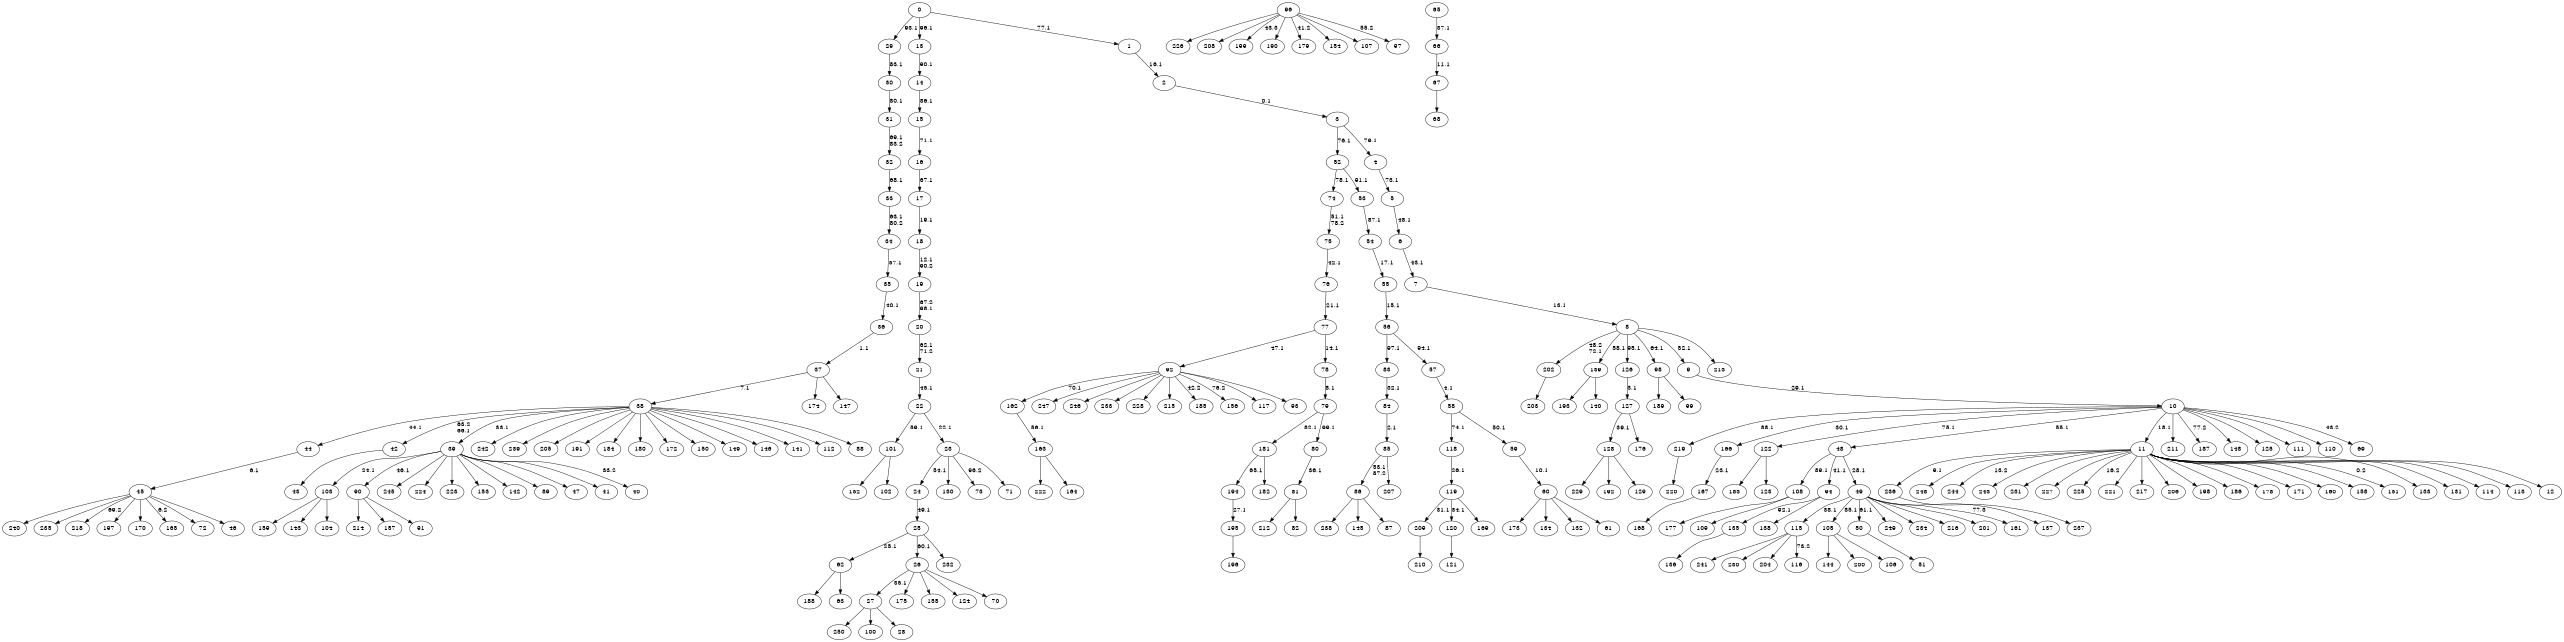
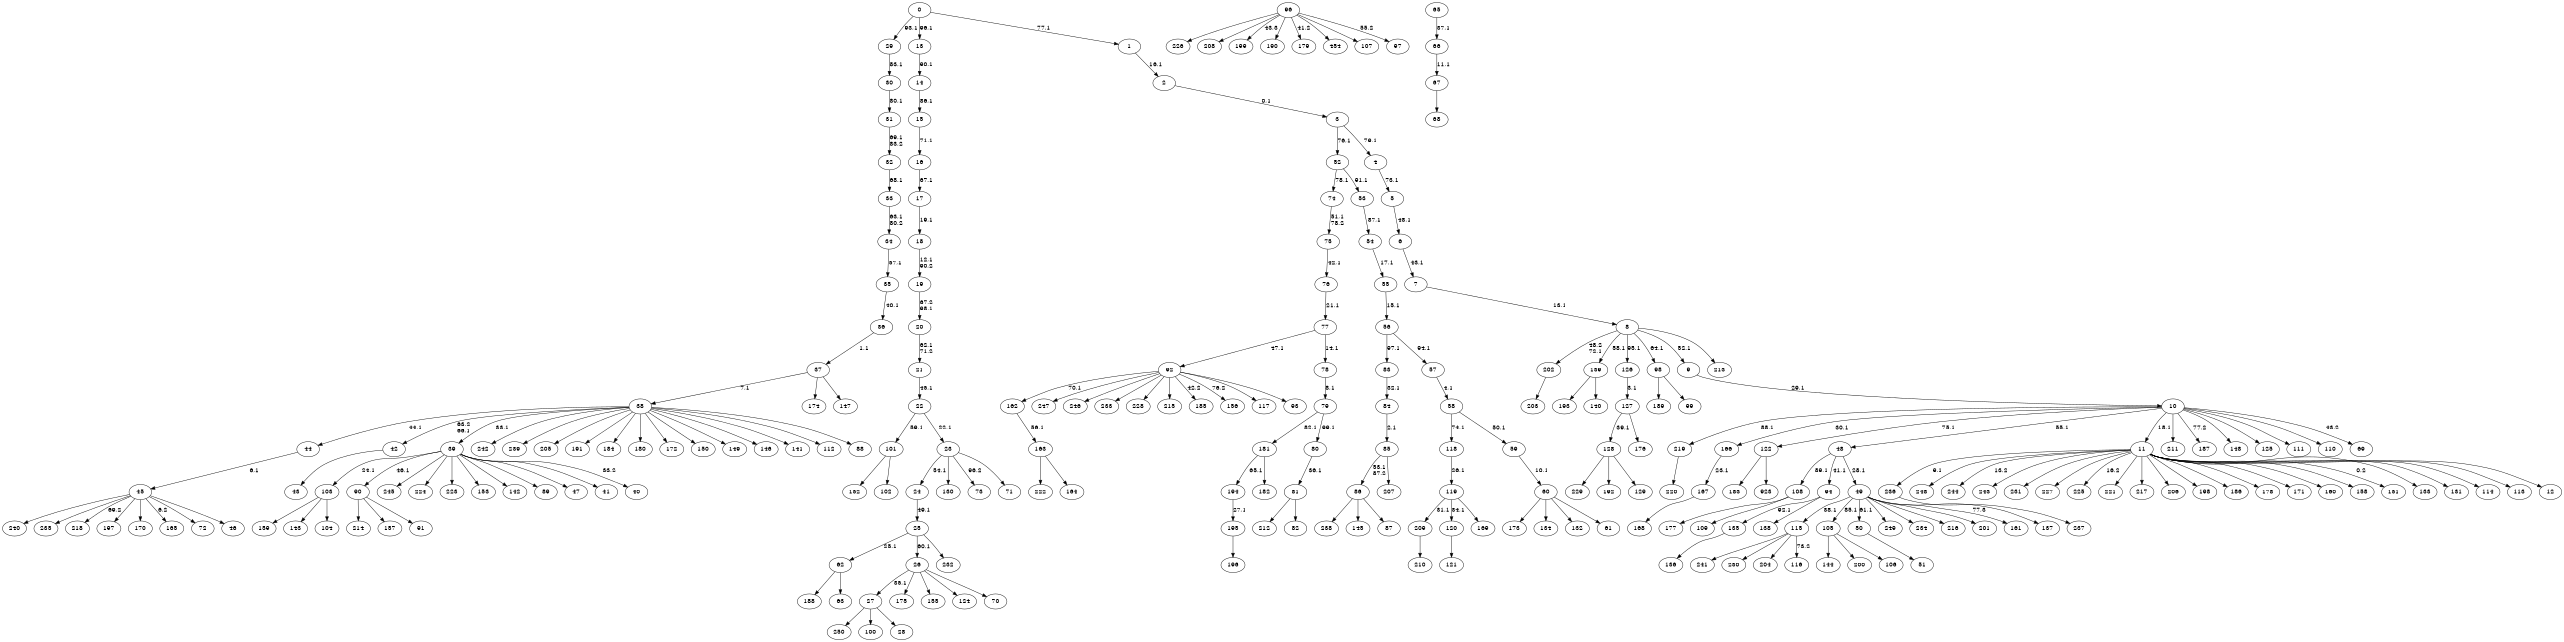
node "154": label "154" -> "454"
node "123": label "123" -> "923"
